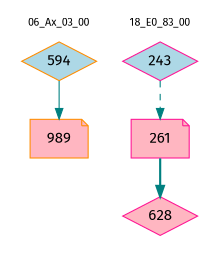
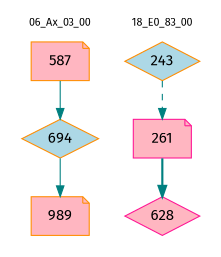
node "594": label "594" -> "694"
node "587": added
node "243": color deeppink -> darkorange
